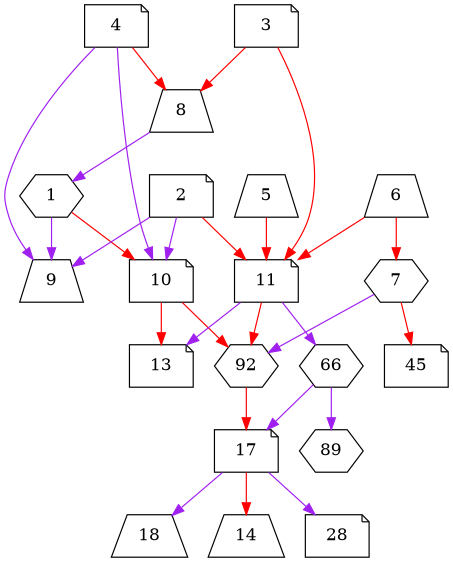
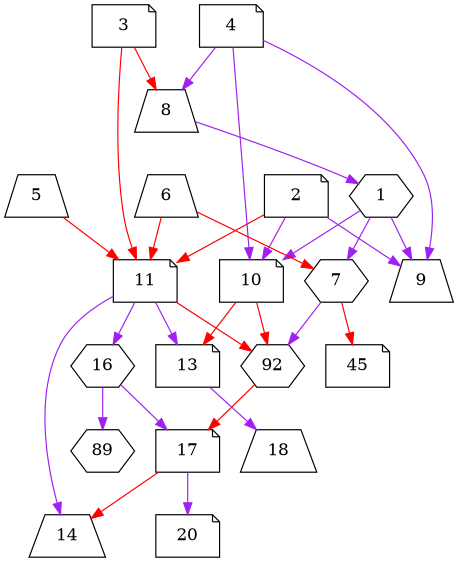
edge "4" -> "8": color red -> purple
edge "1" -> "10": color red -> purple
edge "1" -> "7": added
node "66": label "66" -> "16"
edge "11" -> "14": added
edge "17" -> "18": now "13" -> "18"
node "28": label "28" -> "20"
